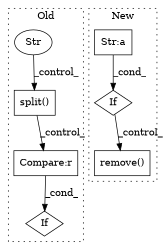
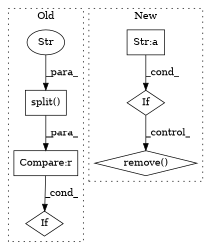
edge "Str" -> "split()": label "_control_" -> "_para_"
edge "split()" -> "Compare:r": label "_control_" -> "_para_"
node "remove()": shape box -> diamond
